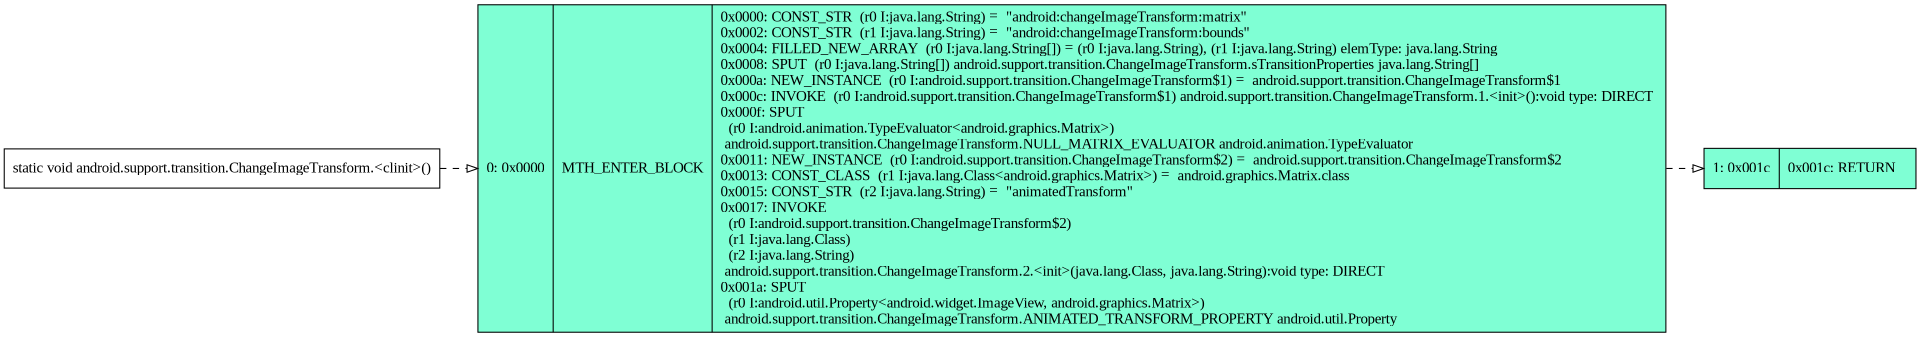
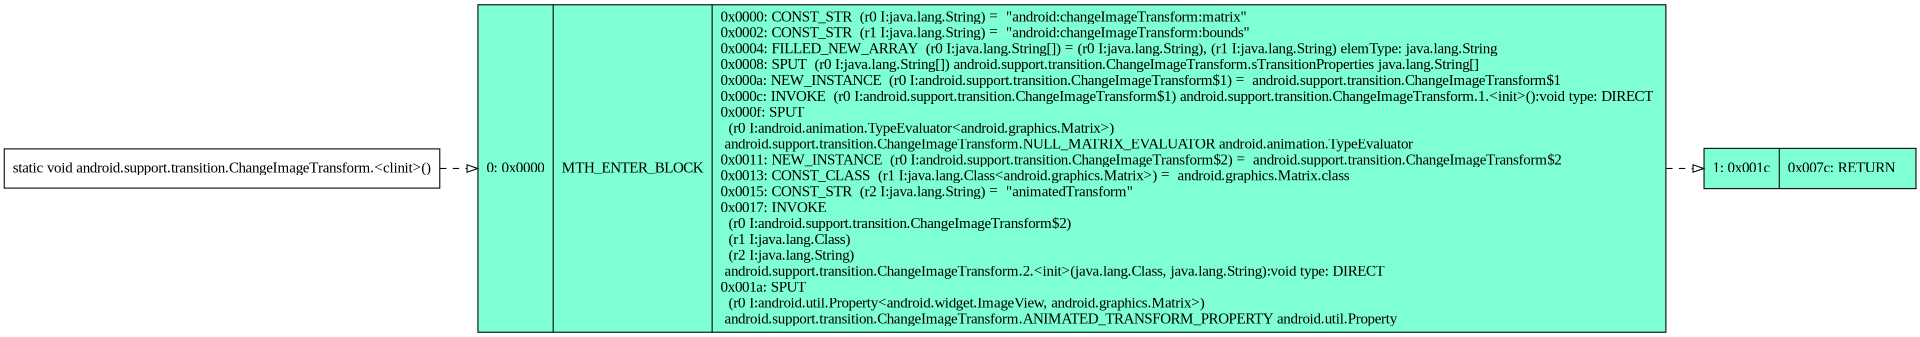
node "1: 0x001c": text "0x001c: RETURN" -> "0x007c: RETURN"
